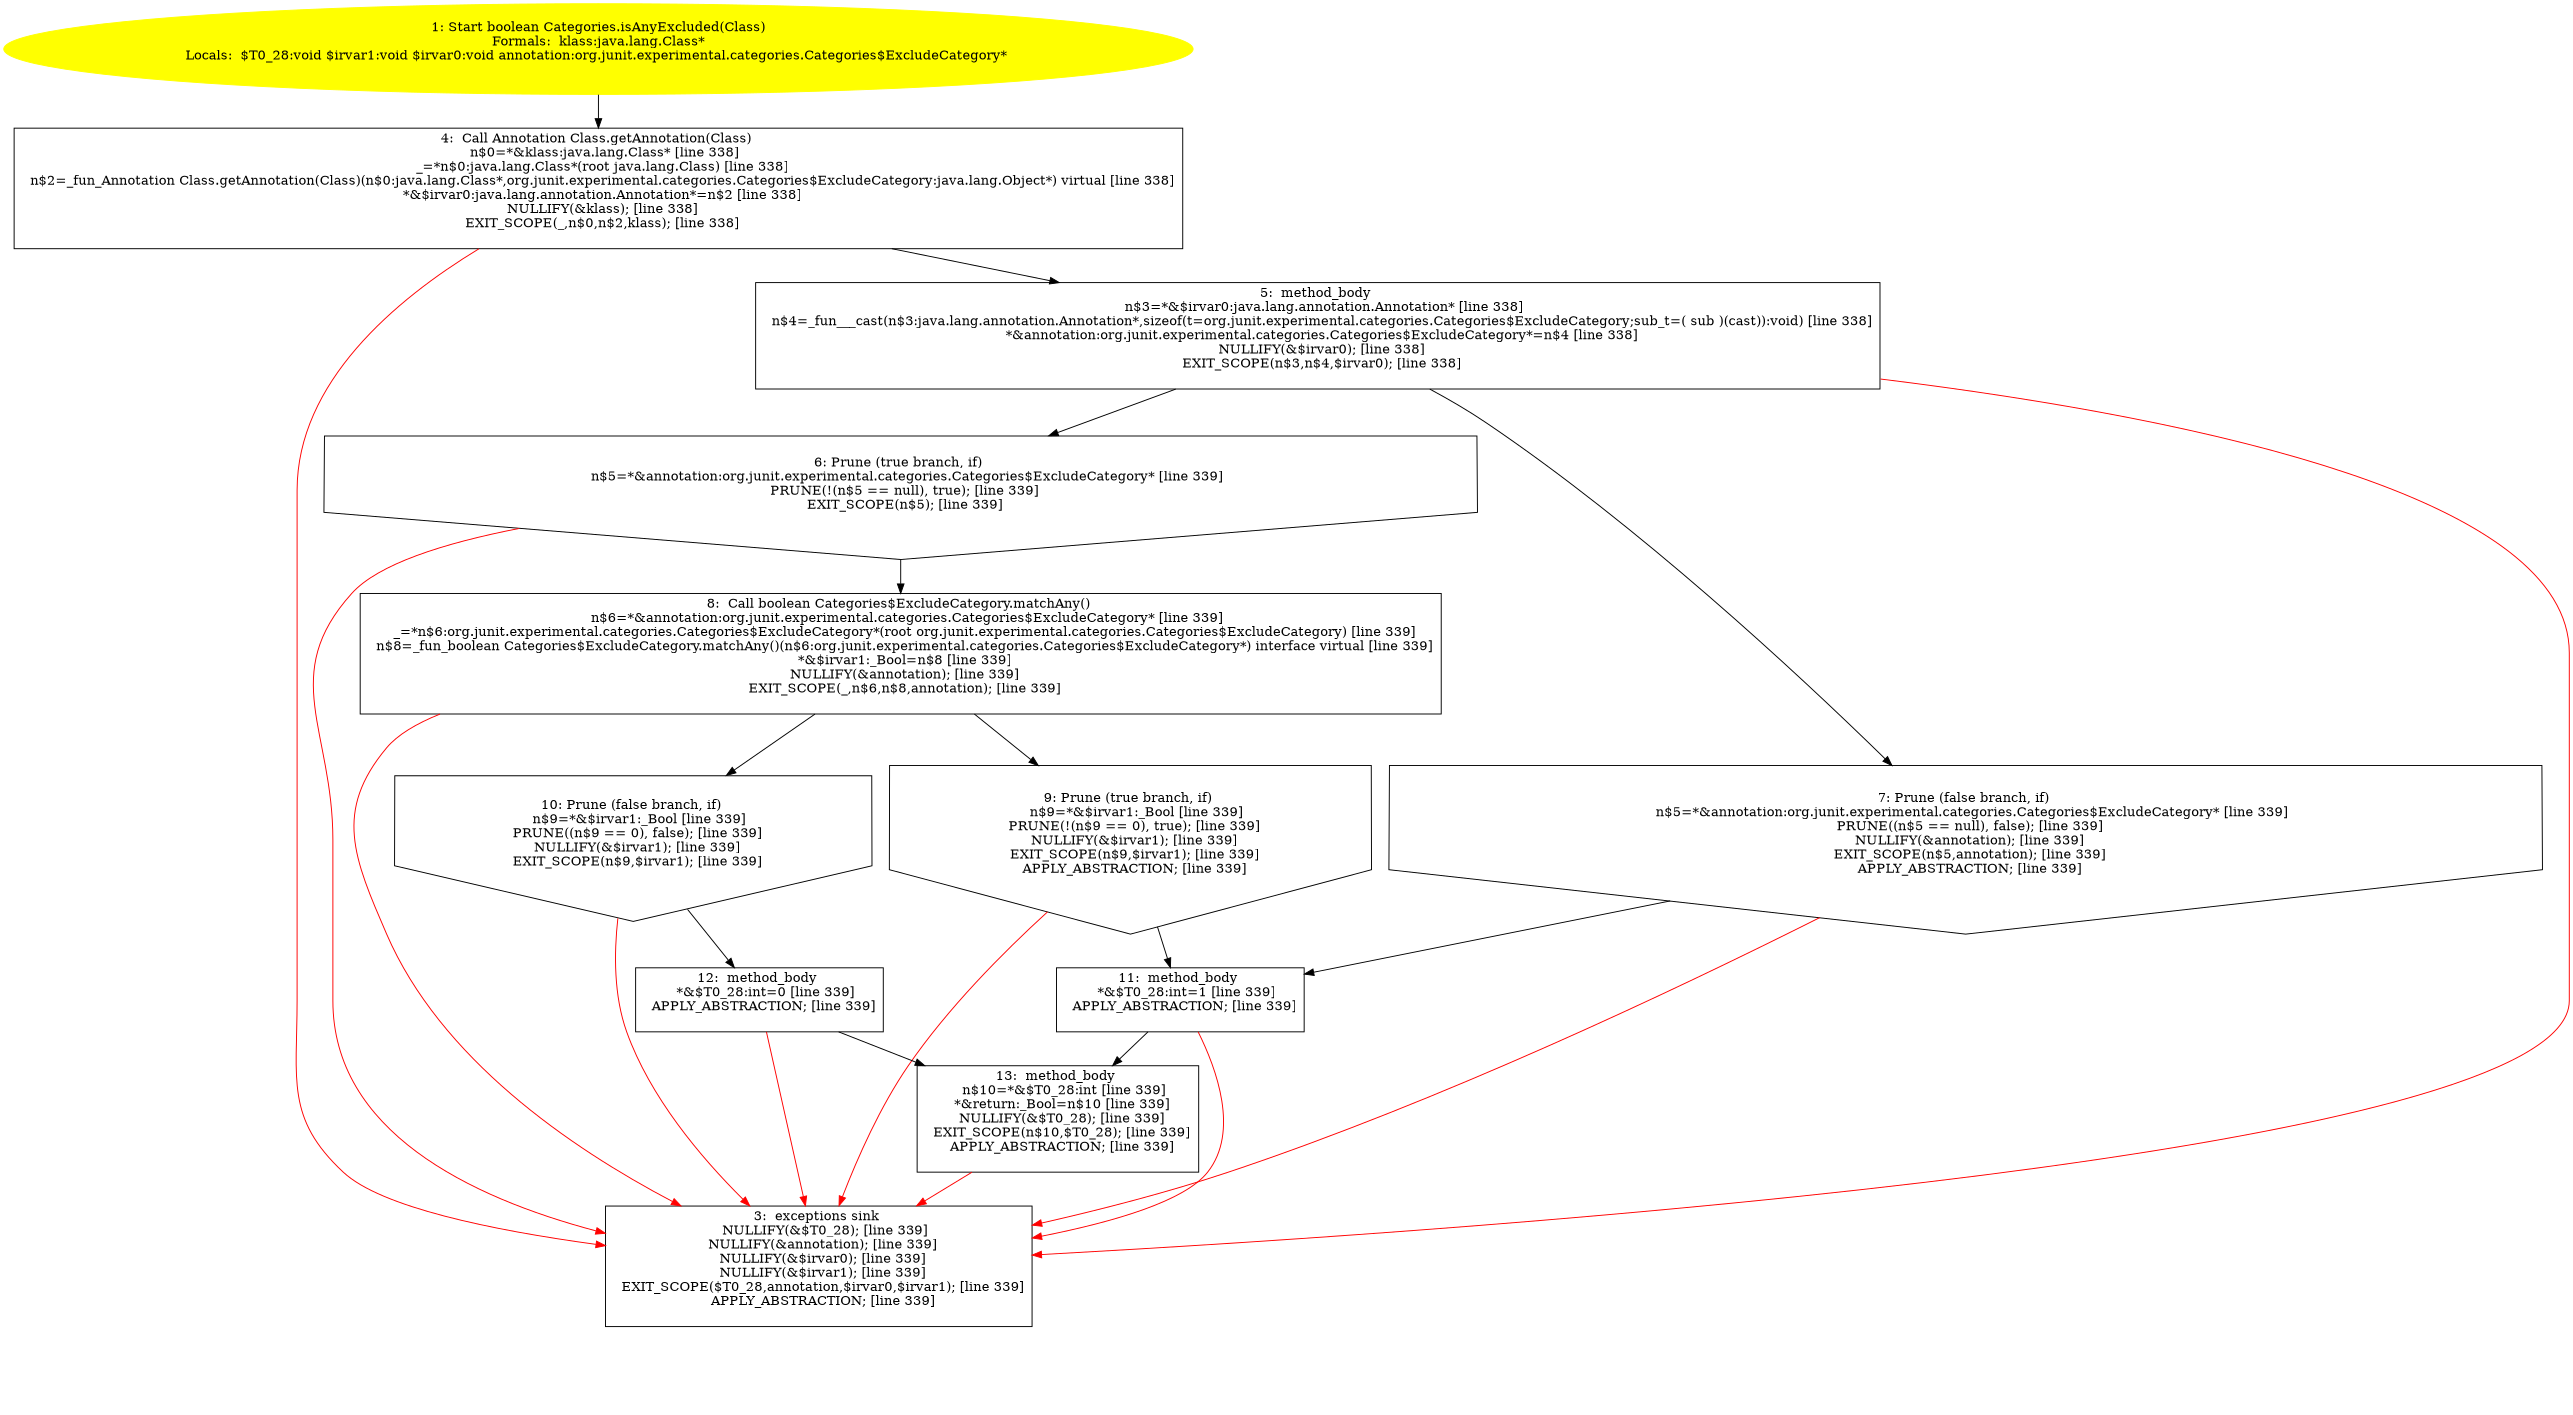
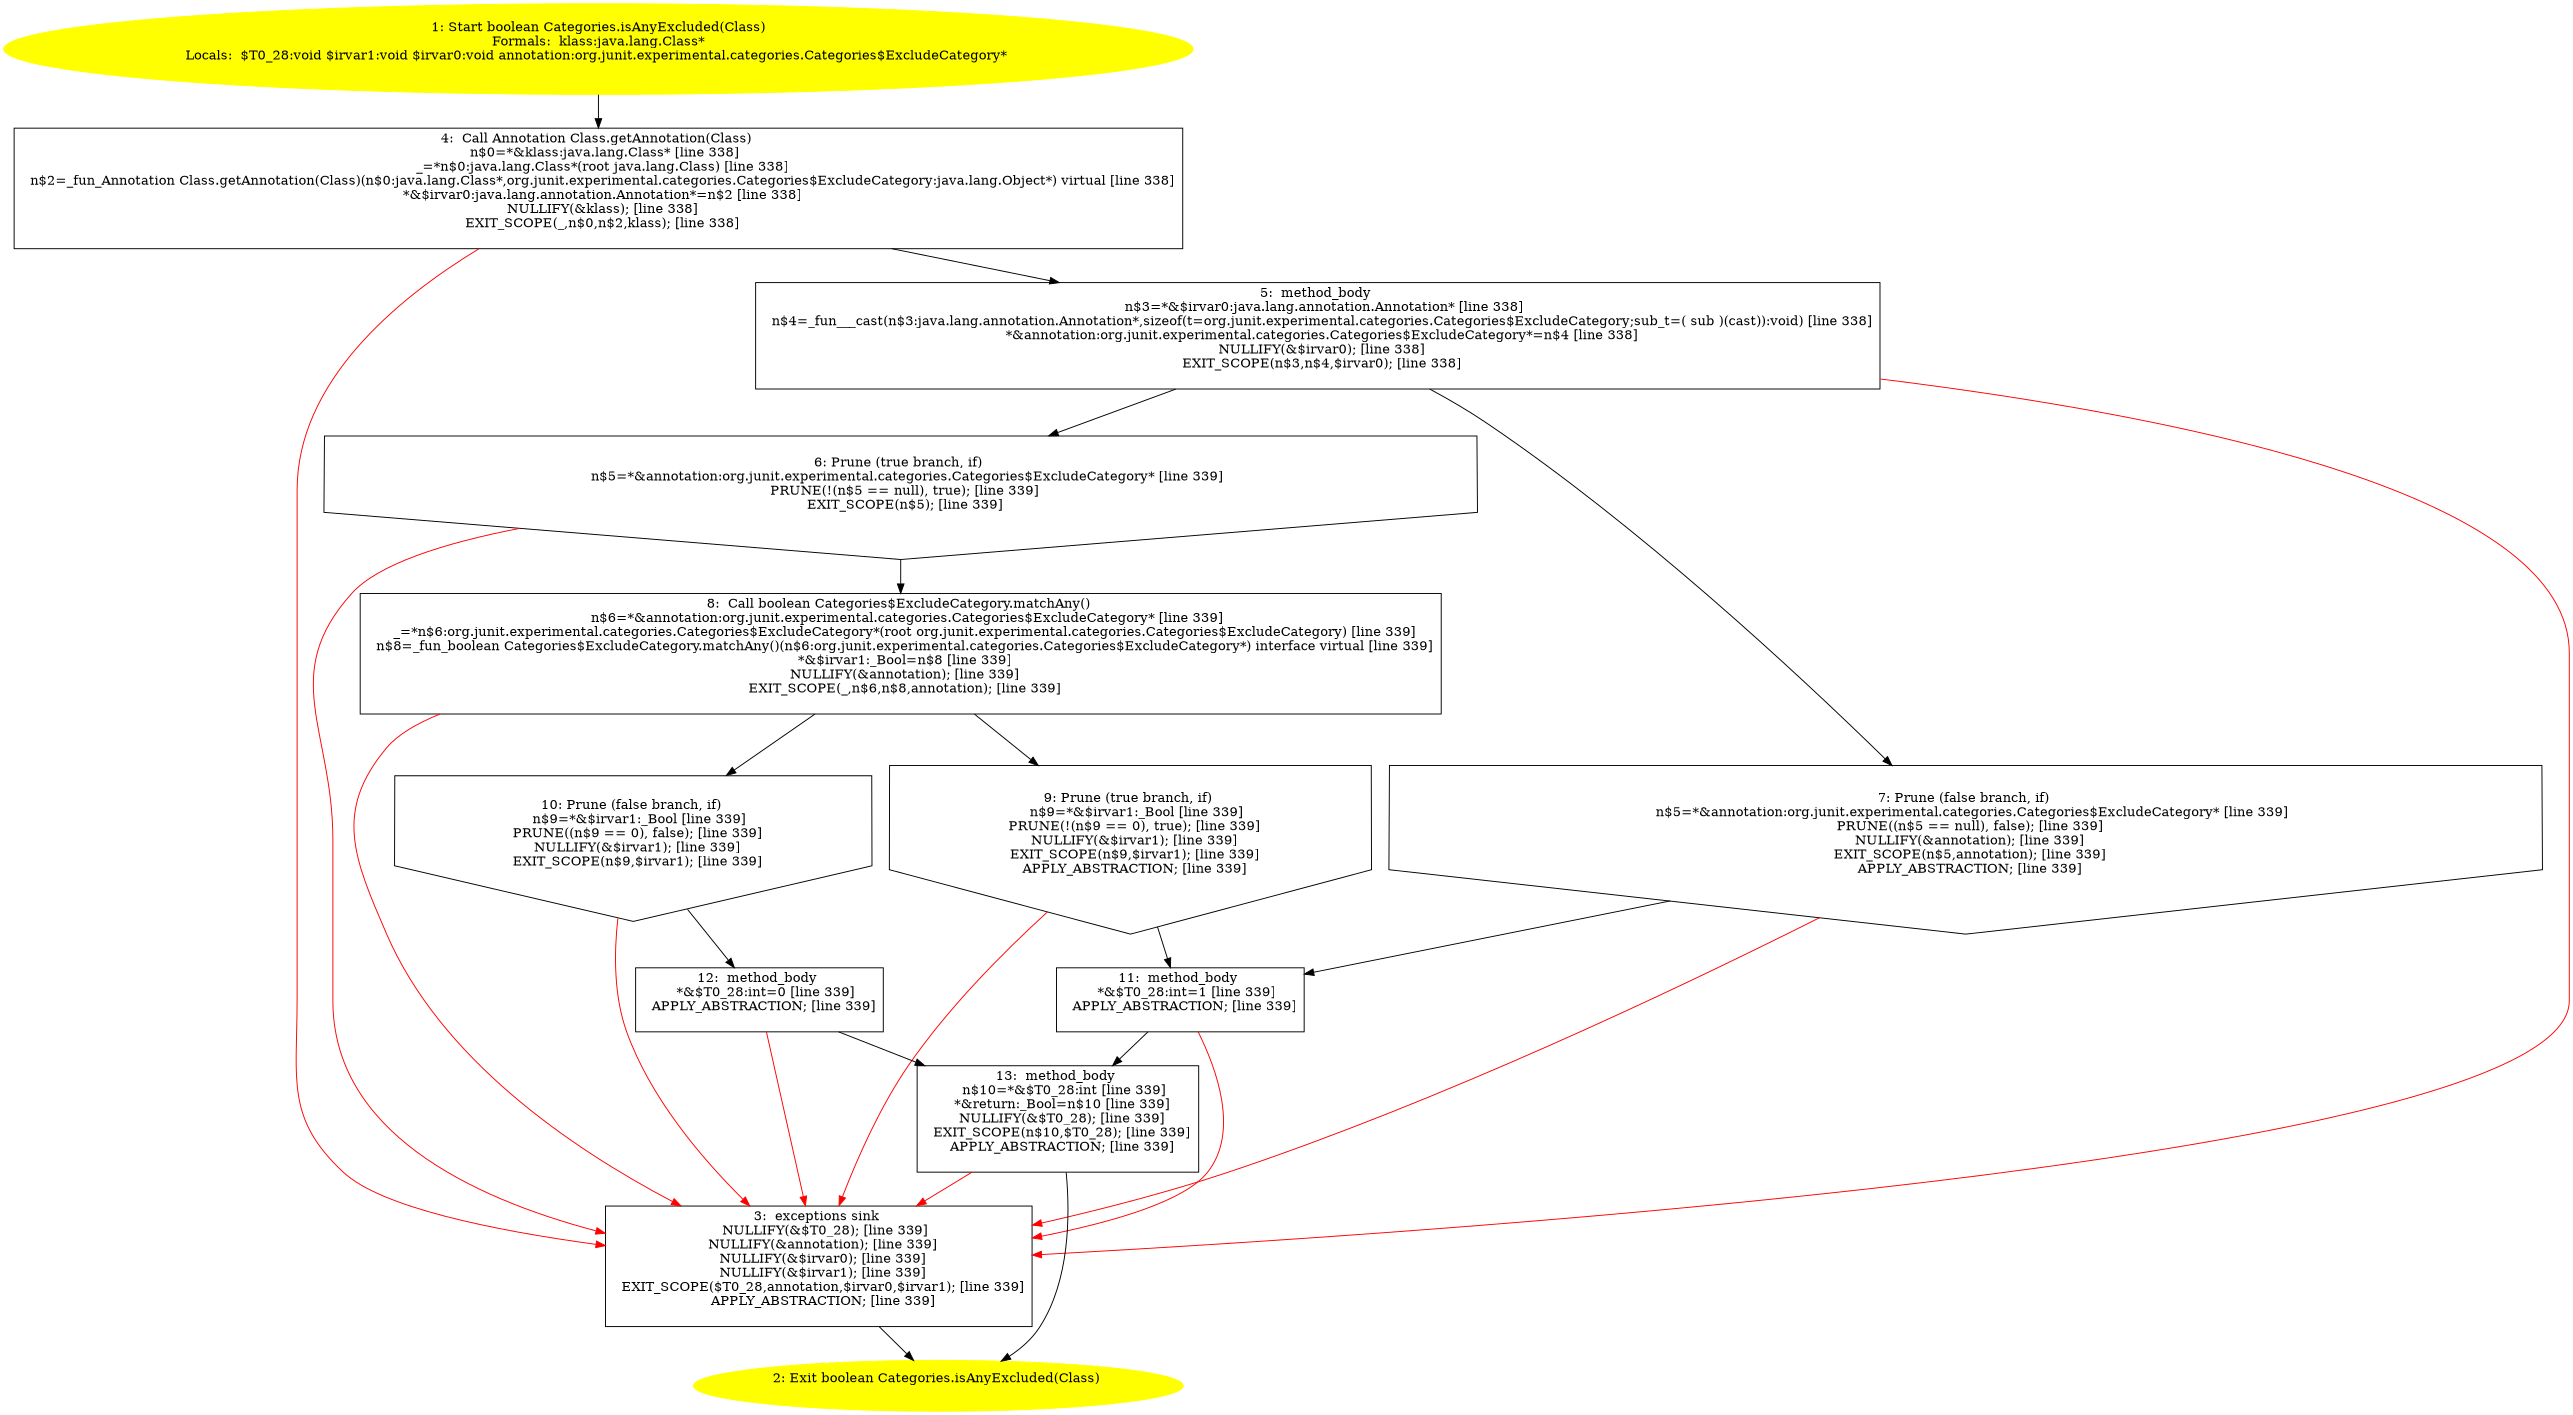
node "2: Exit boolean Categories.isAnyExcluded(Class)": added
